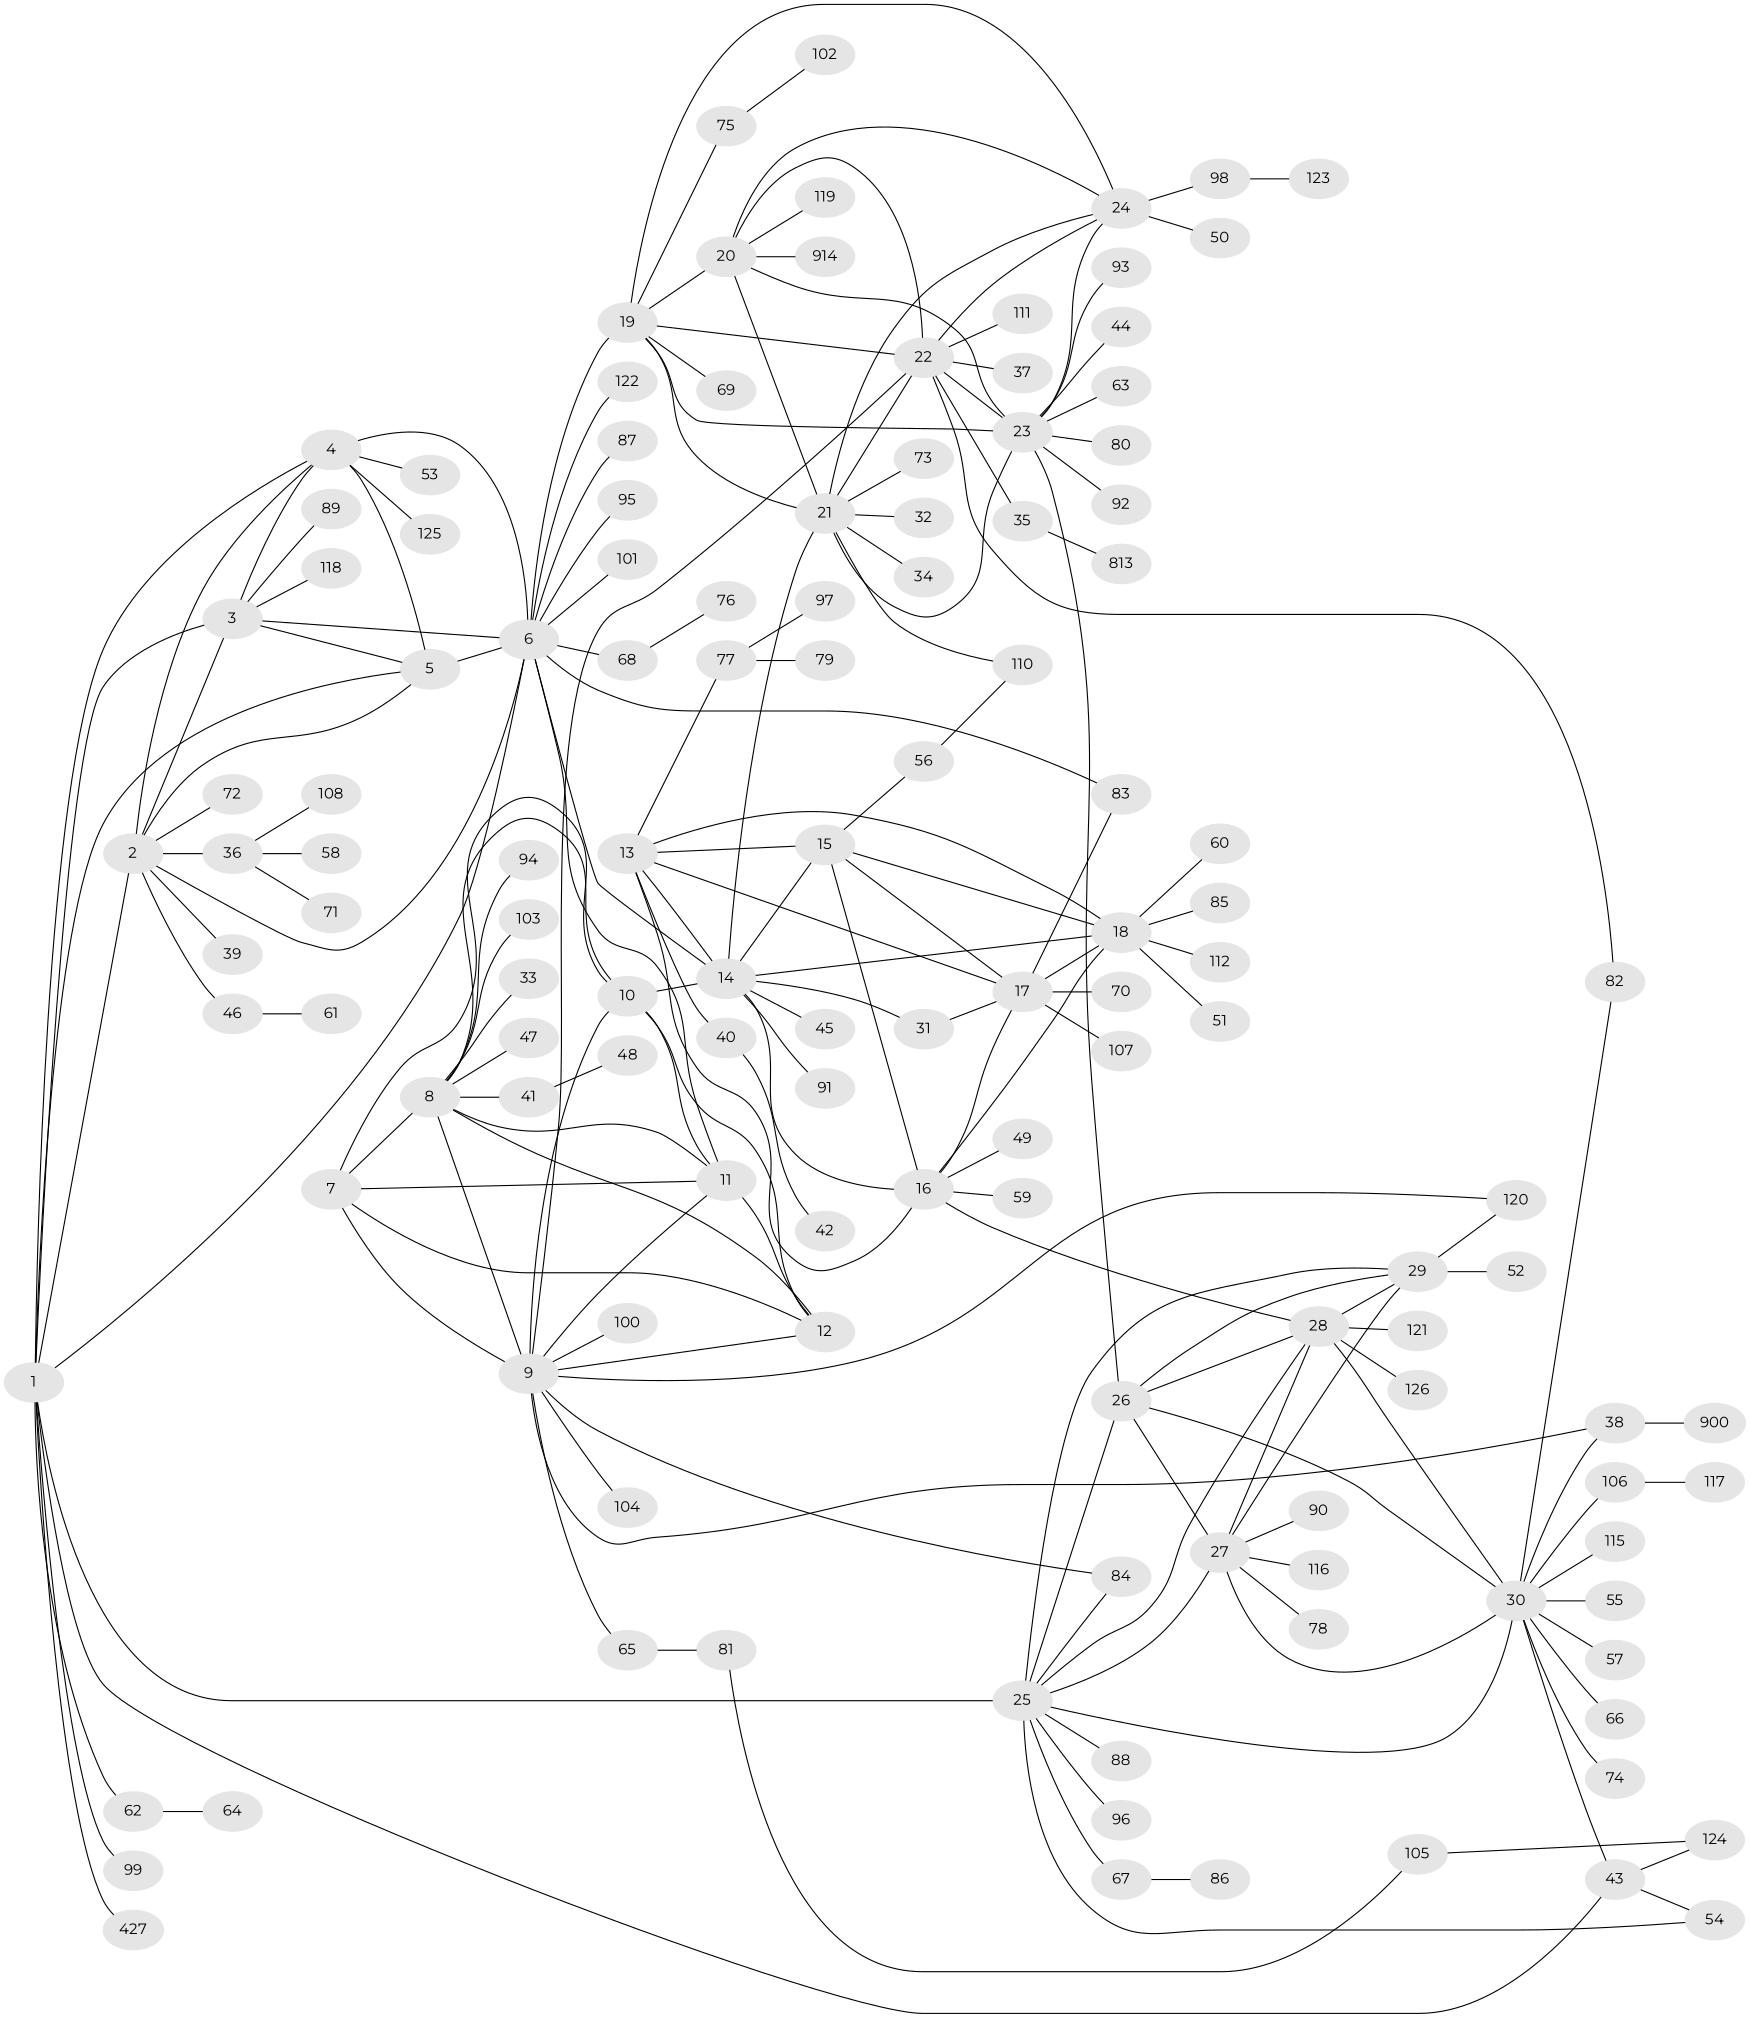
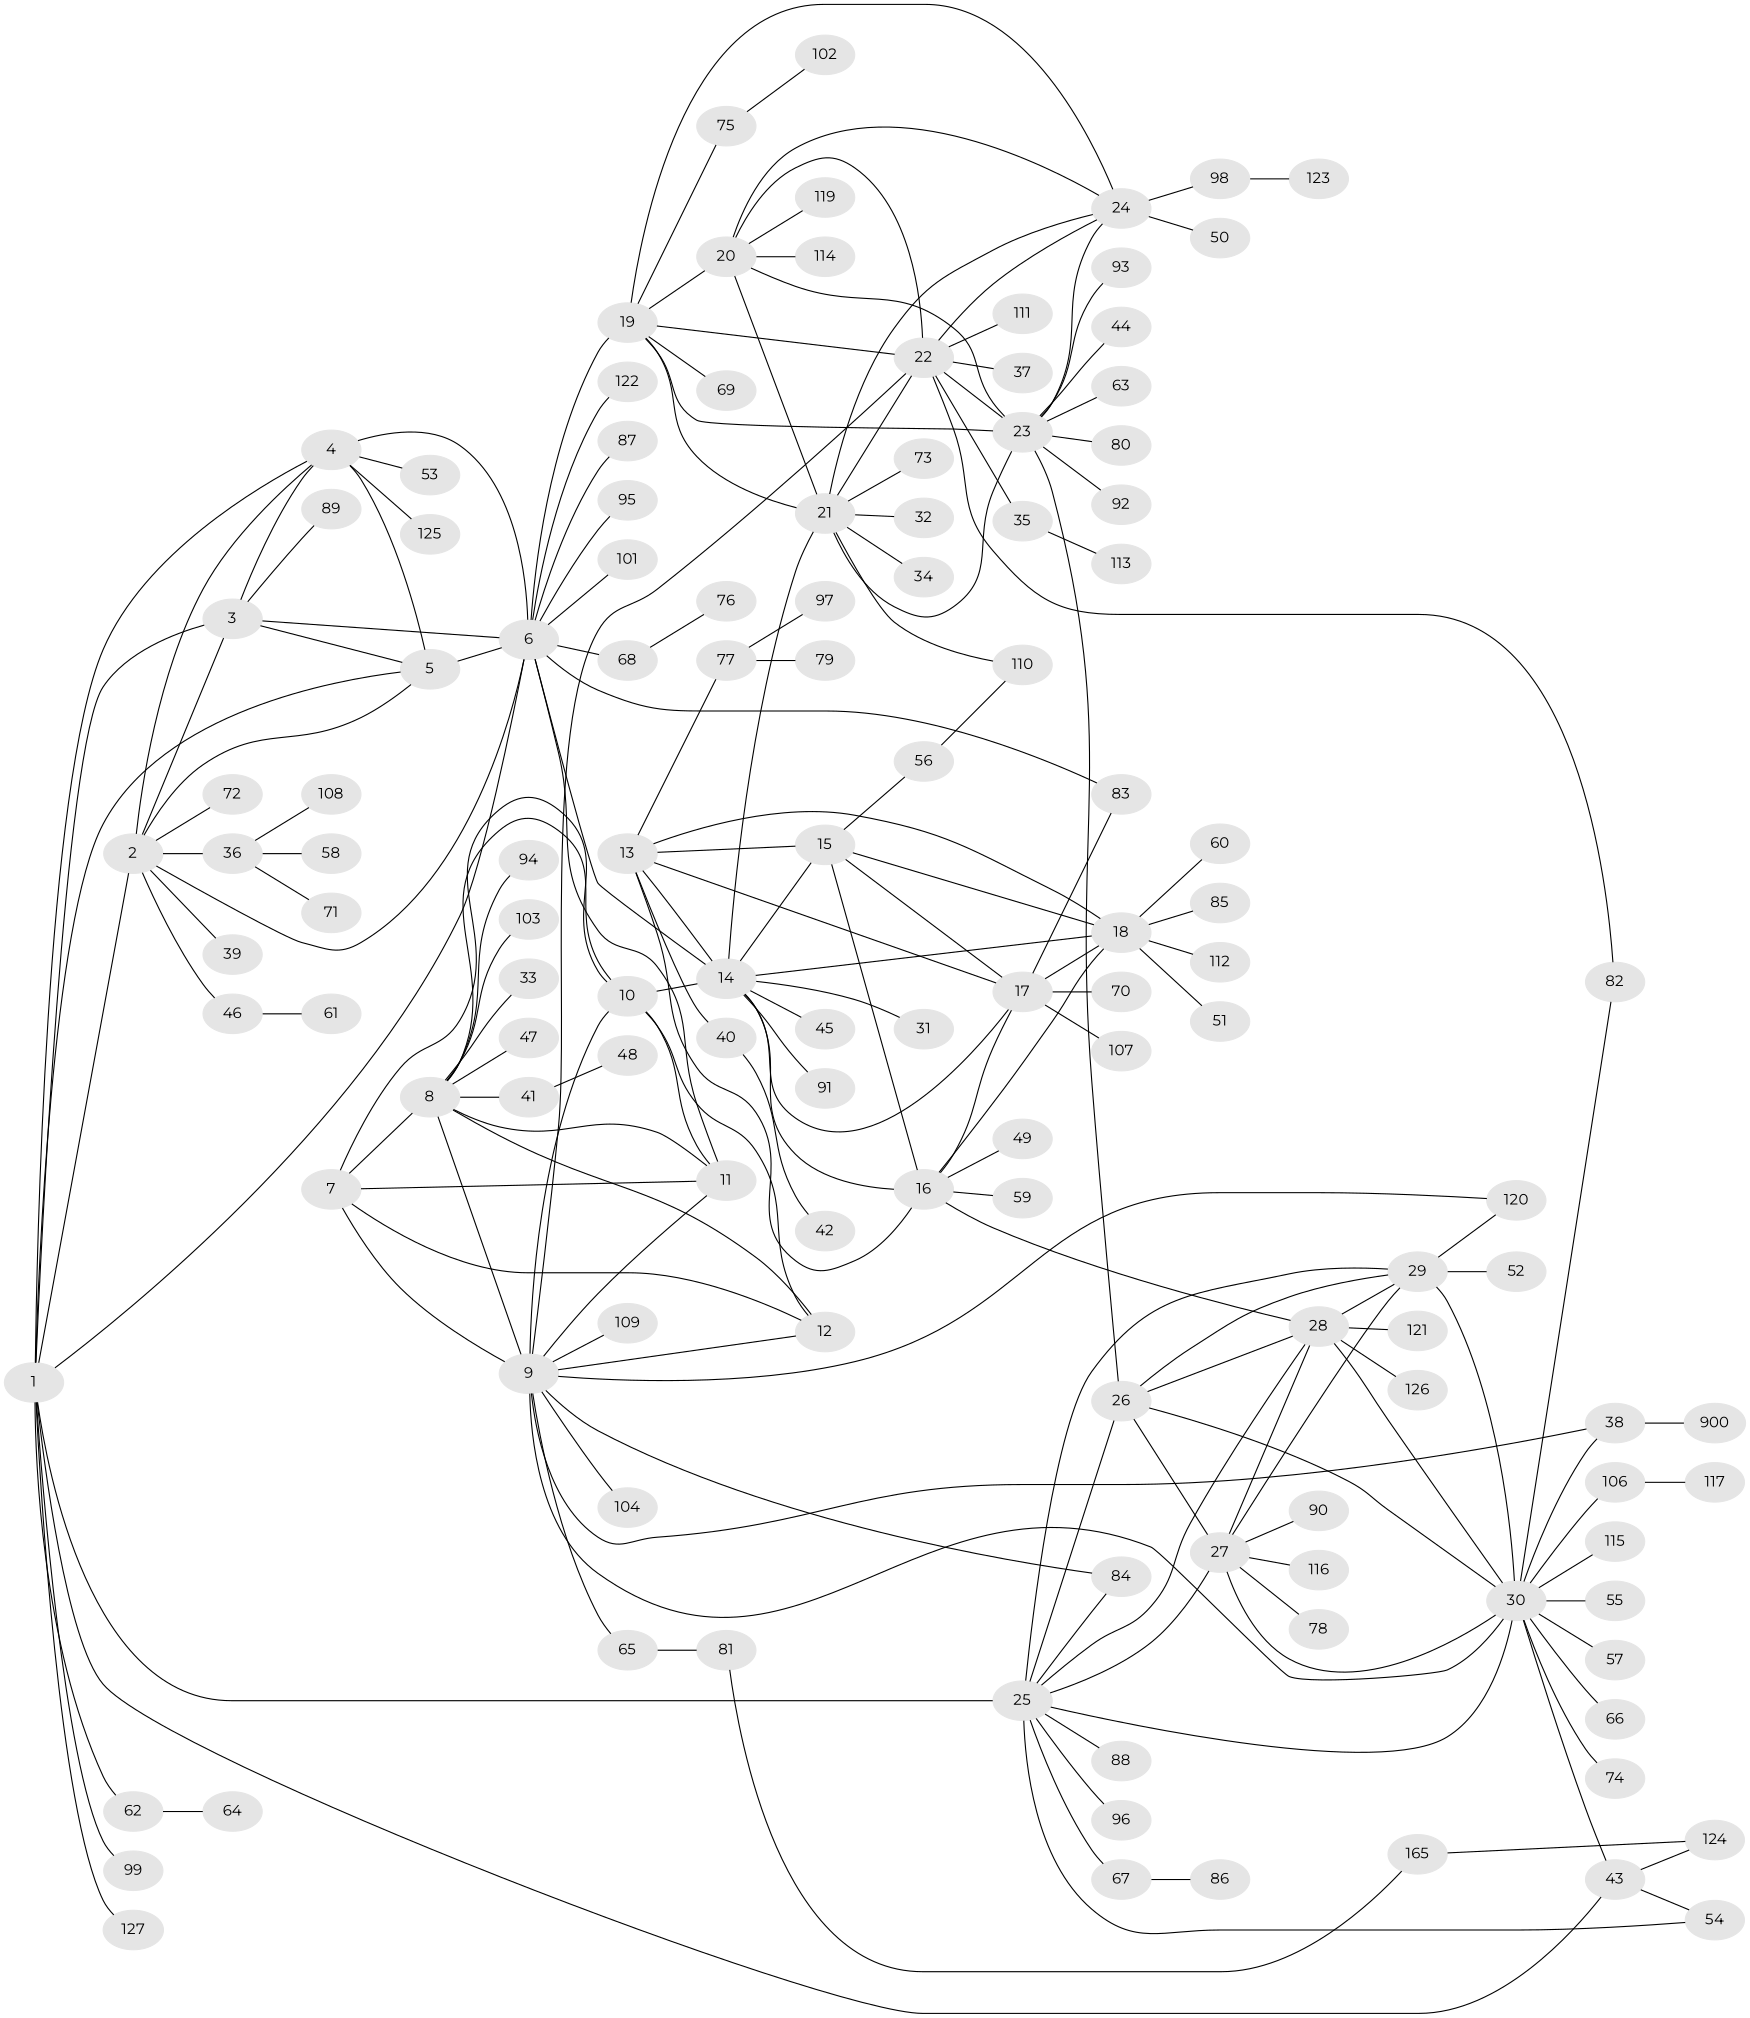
node "914": label "914" -> "114"
node "813": label "813" -> "113"
node "118": removed
edge "17" -- "31": now "17" -- "14"
edge "11" -- "12": removed
node "100": label "100" -> "109"
edge "29" -- "30": added
edge "9" -- "30": added
node "105": label "105" -> "165"
node "427": label "427" -> "127"
